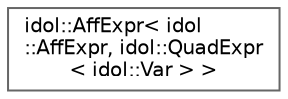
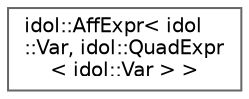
node "idol::AffExpr< idol ::AffExpr, idol::QuadExpr < idol::Var > >": label "idol::AffExpr< idol ::AffExpr, idol::QuadExpr < idol::Var > >" -> "idol::AffExpr< idol ::Var, idol::QuadExpr < idol::Var > >"
